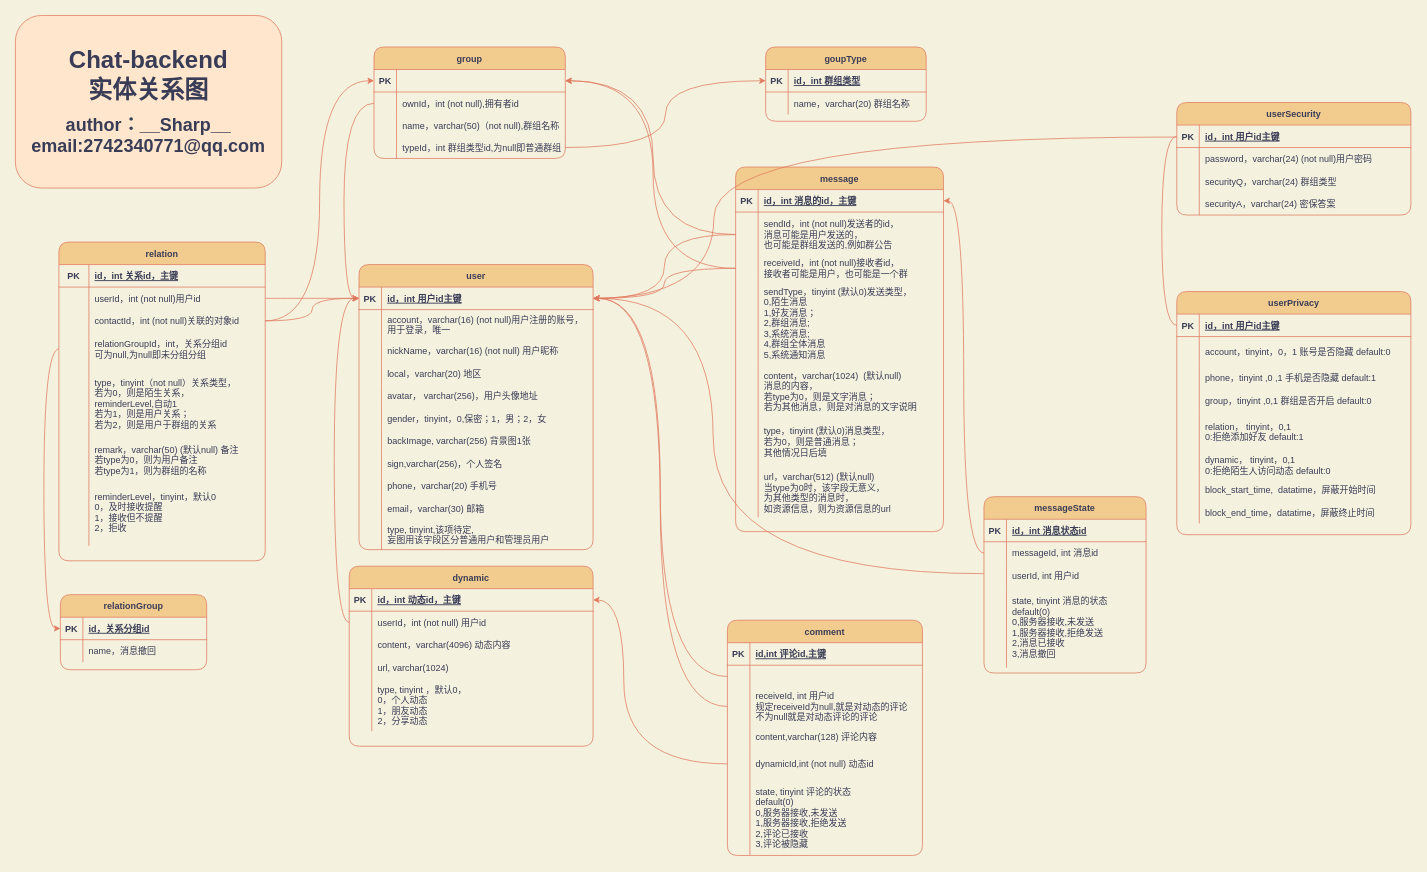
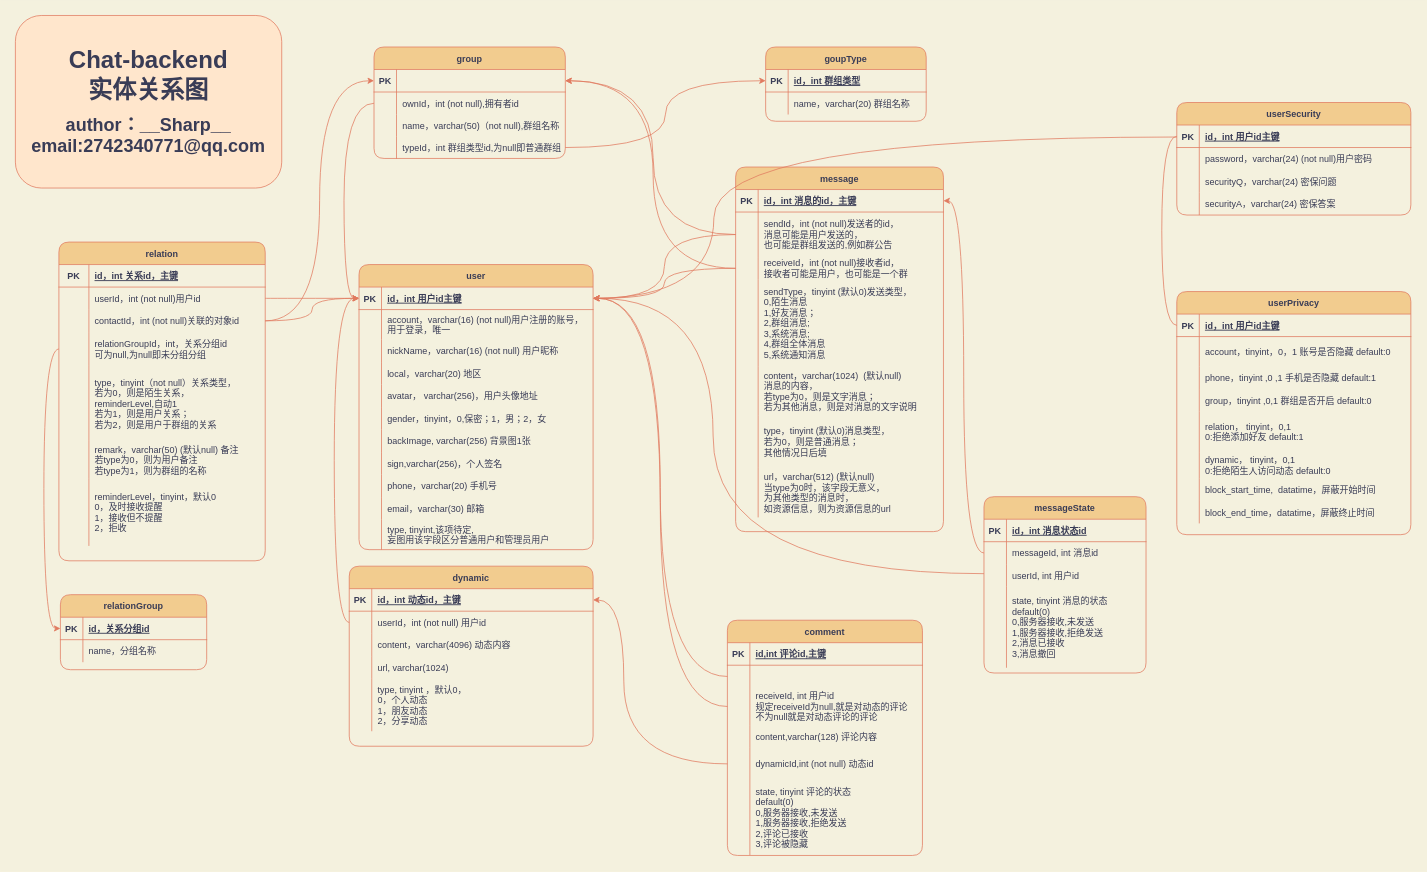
node "securityQ，varchar(24) 群组类型": label "securityQ，varchar(24) 群组类型" -> "securityQ，varchar(24) 密保问题"
node "name，消息撤回": label "name，消息撤回" -> "name，分组名称"
